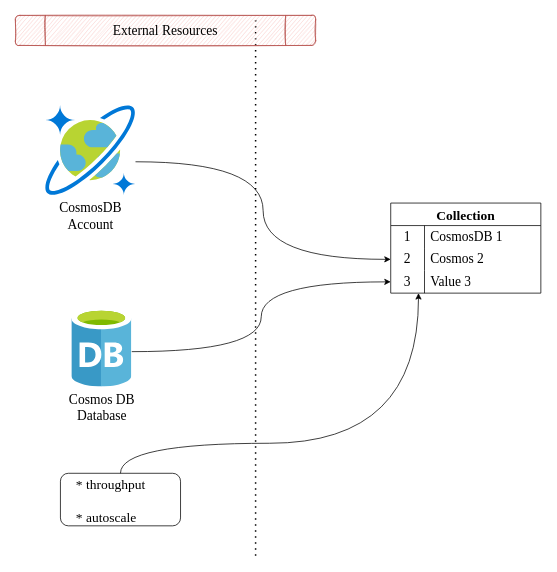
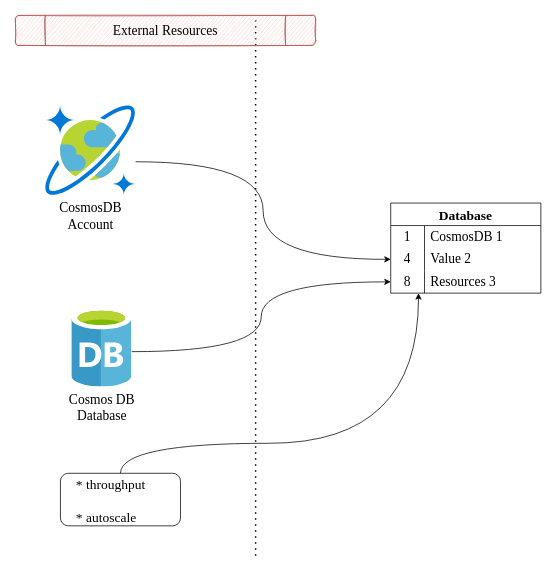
node "Collection": label "Collection" -> "Database"
node "2": label "2" -> "4"
node "Cosmos 2": label "Cosmos 2" -> "Value 2"
node "3": label "3" -> "8"
node "Value 3": label "Value 3" -> "Resources 3"
